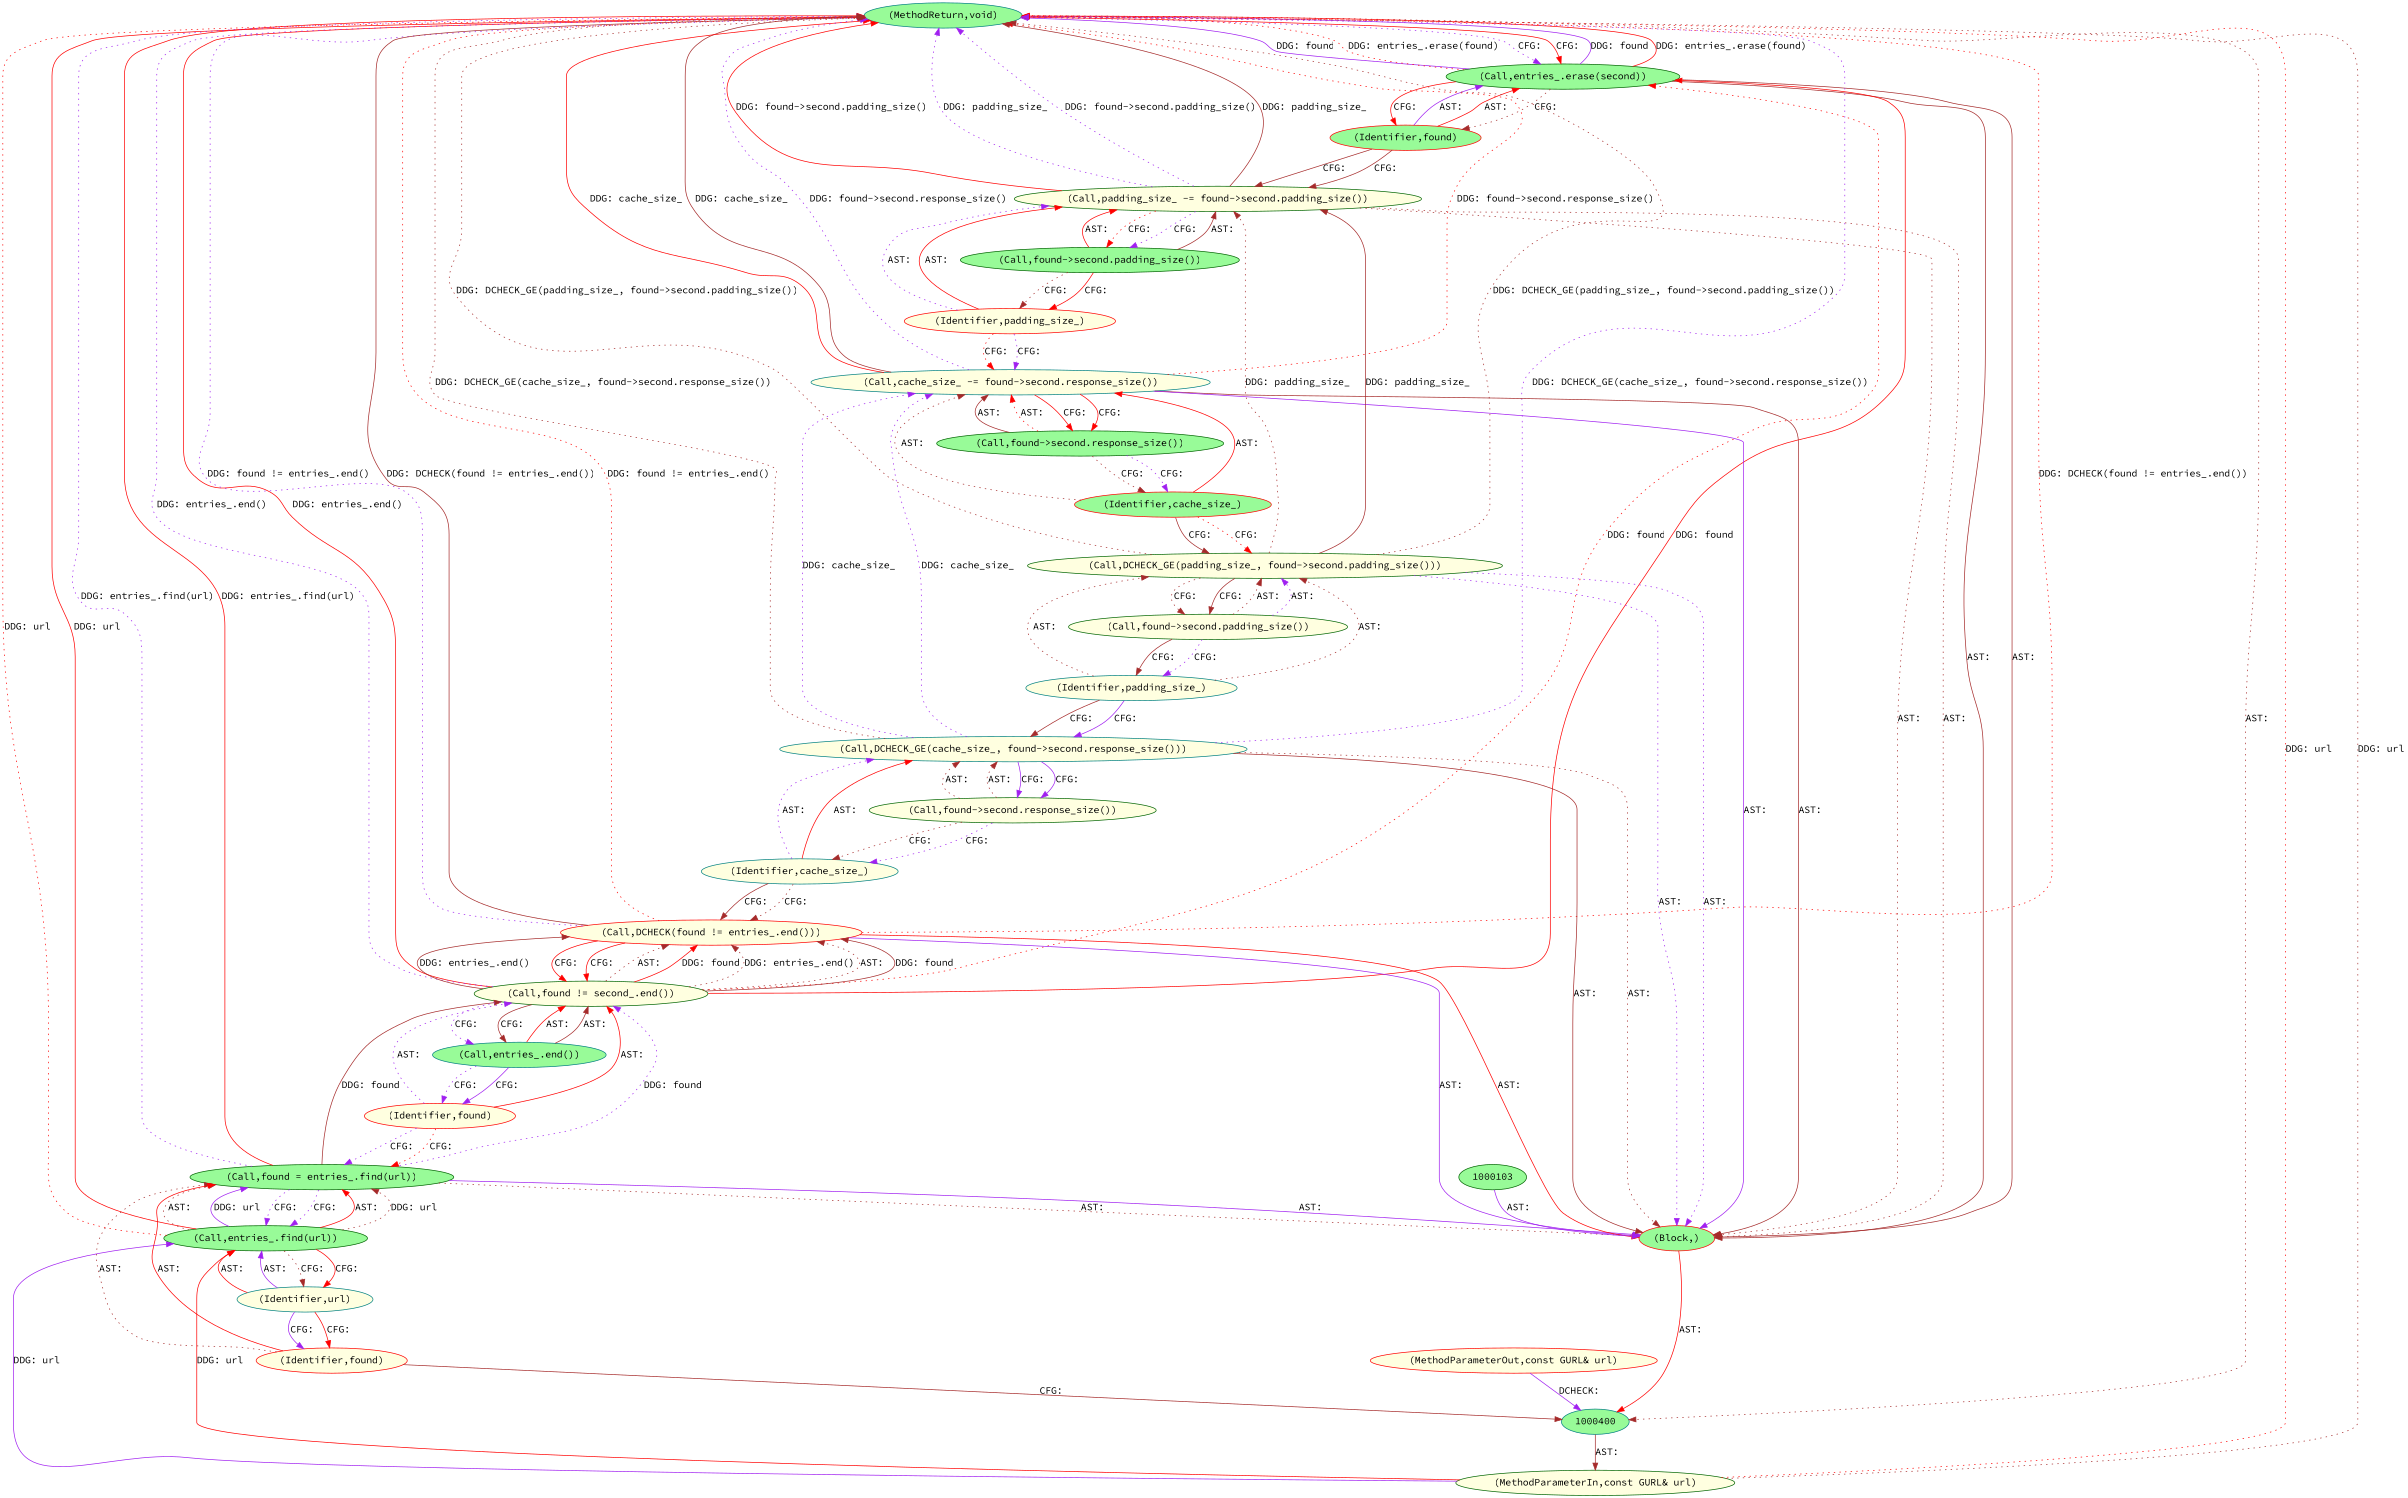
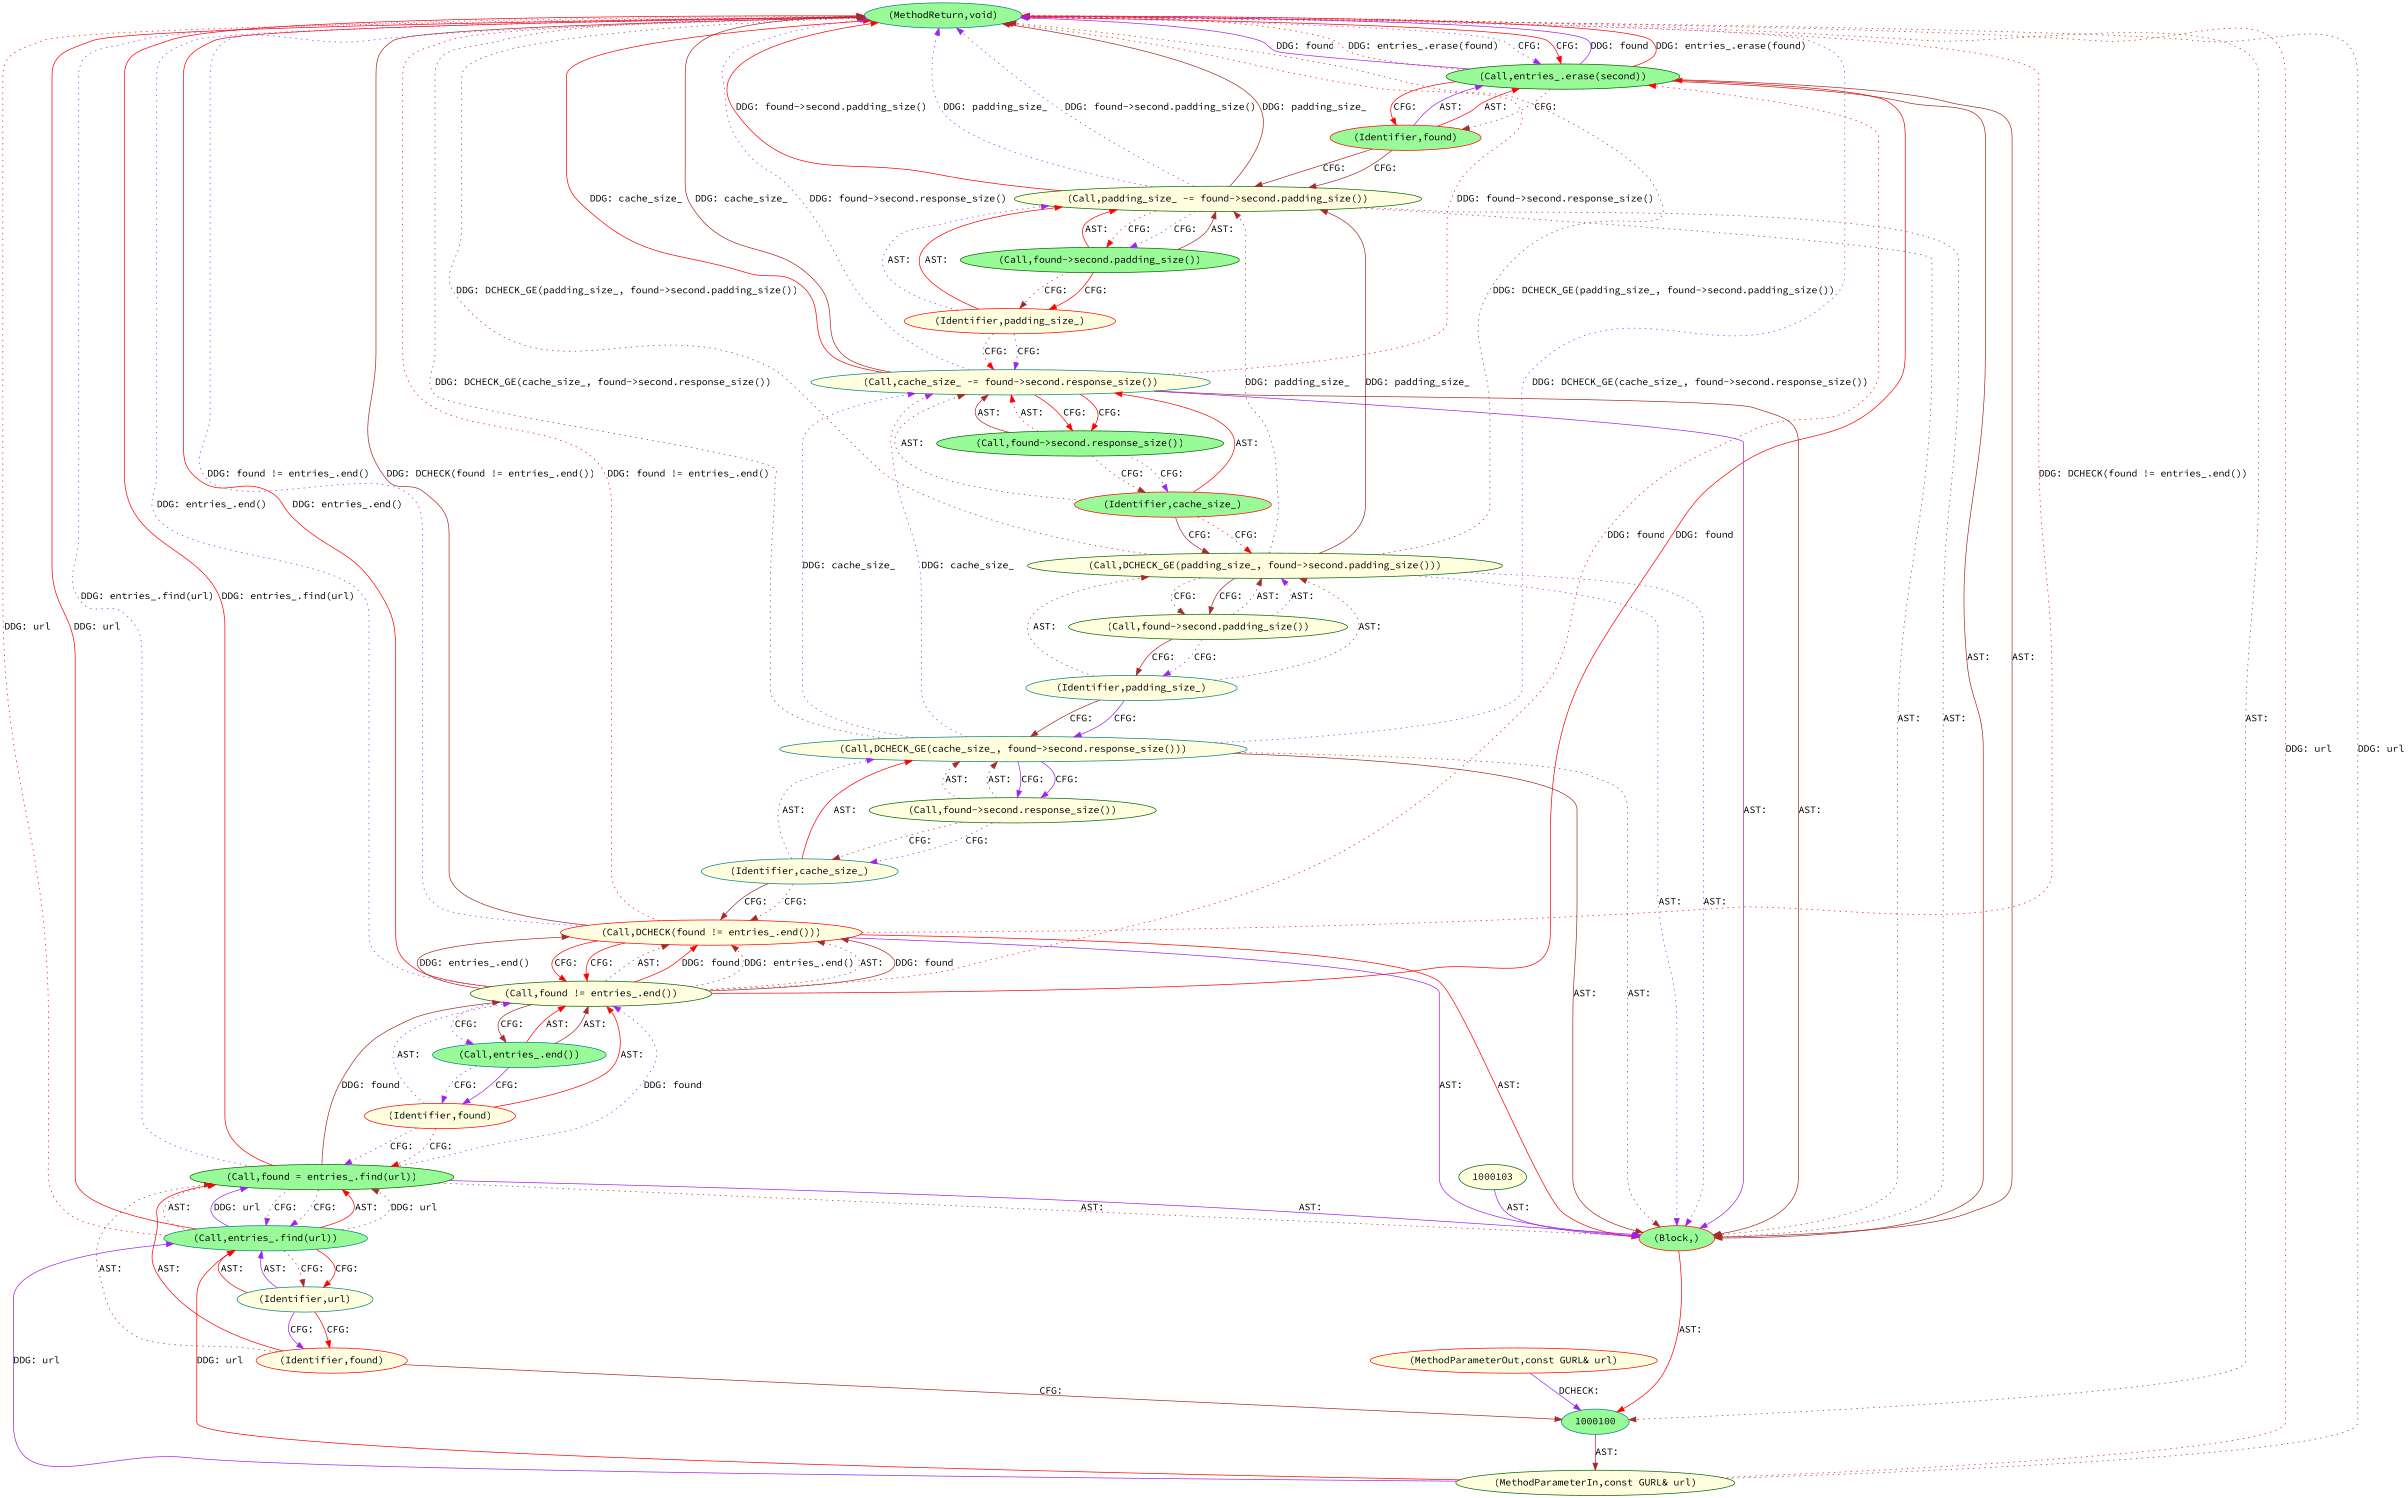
node "(Call,found != second_.end())": label "(Call,found != second_.end())" -> "(Call,found != entries_.end())"
node "1000103": fillcolor palegreen -> lightyellow
node "(Call,entries_.find(url))": color darkgreen -> teal
node "1000400": label "1000400" -> "1000100"
